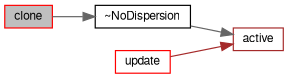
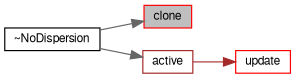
edge "clone" -> "~NoDispersion": reversed
edge "update" -> "active": reversed
